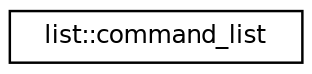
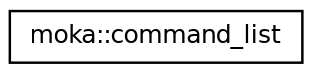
node "list::command_list": label "list::command_list" -> "moka::command_list"
